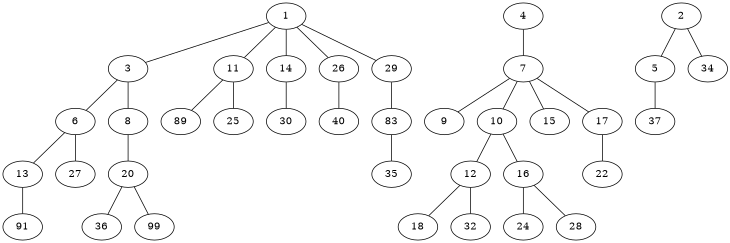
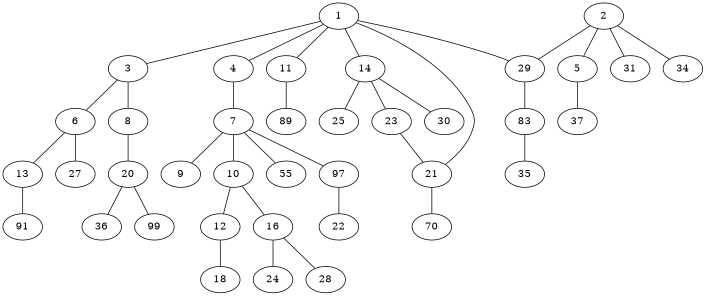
edge "1" -- "4": added
edge "2" -- "29": added
node "26": label "26" -> "21"
node "31": added
edge "11" -- "25": now "14" -- "25"
node "40": label "40" -> "70"
node "23": added
node "15": label "15" -> "55"
node "17": label "17" -> "97"
node "32": removed
